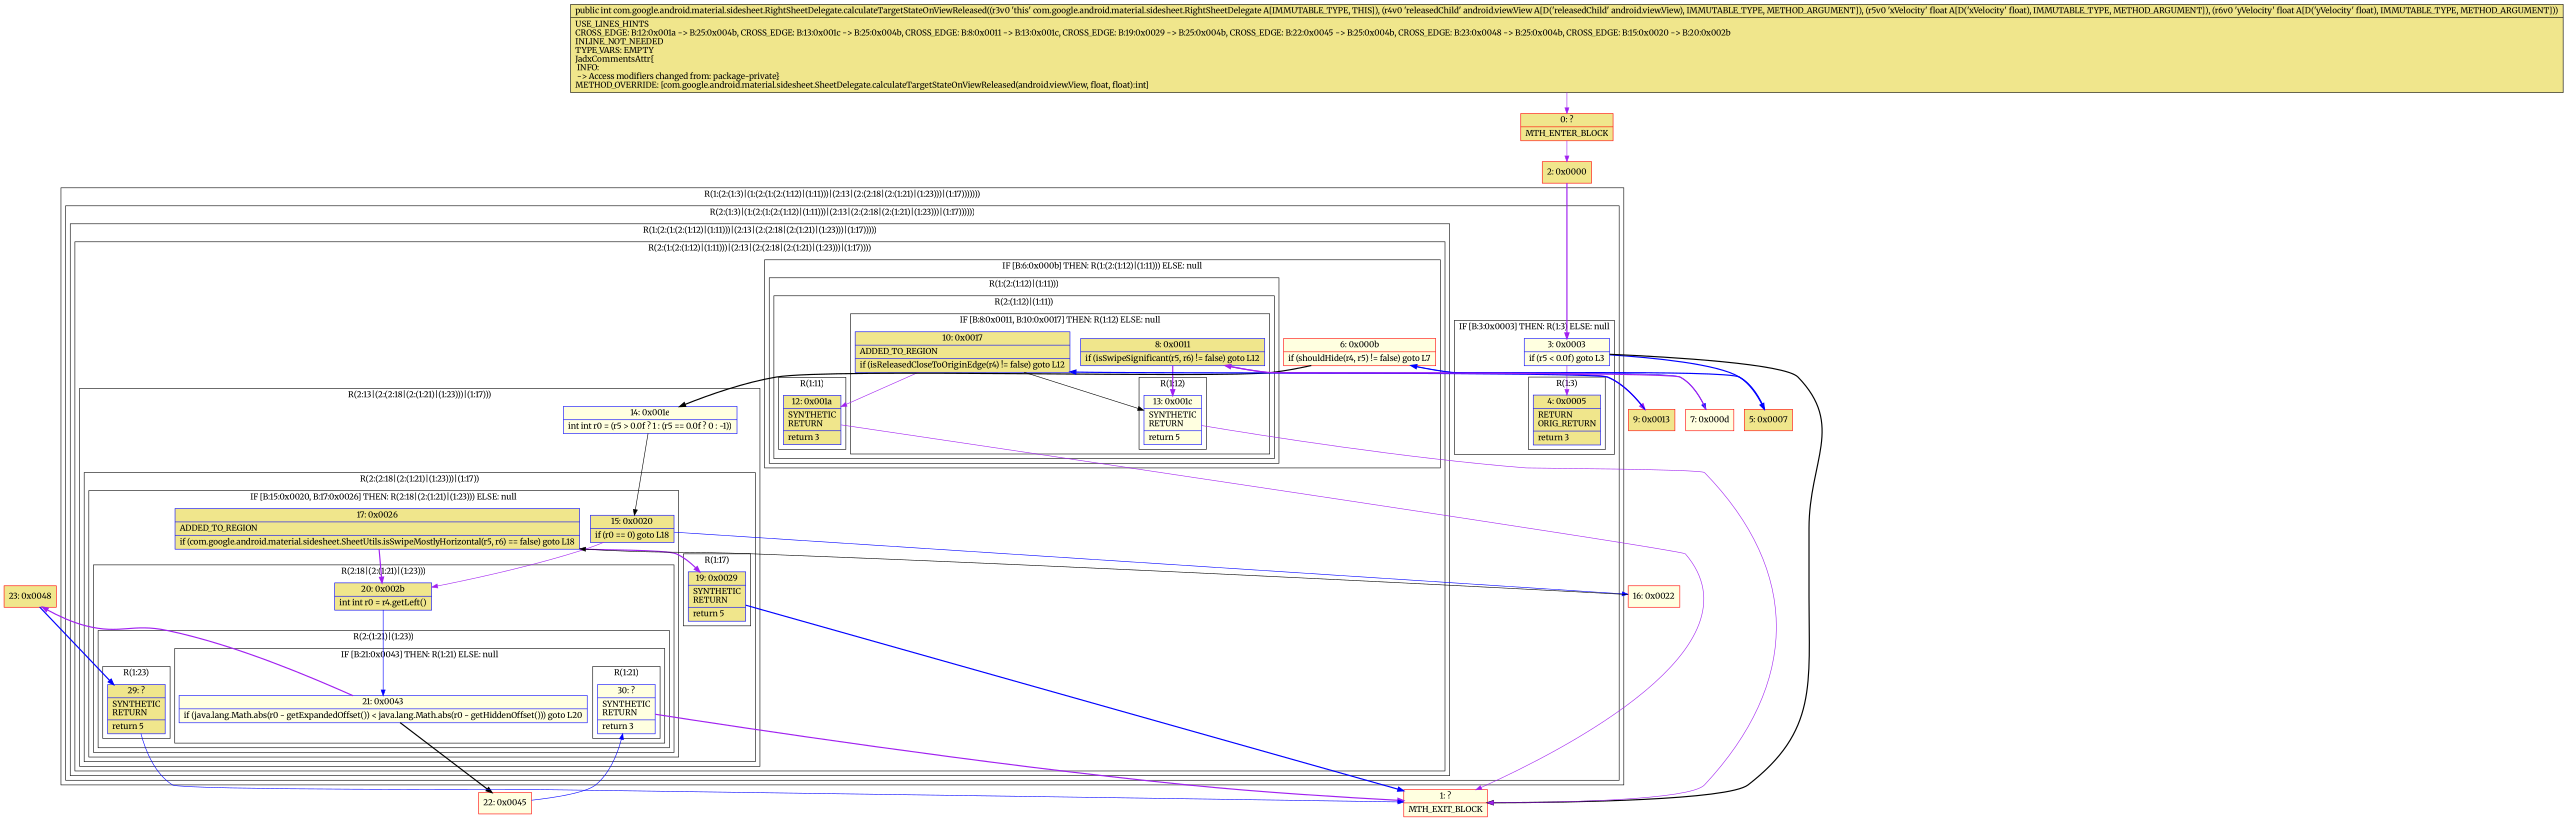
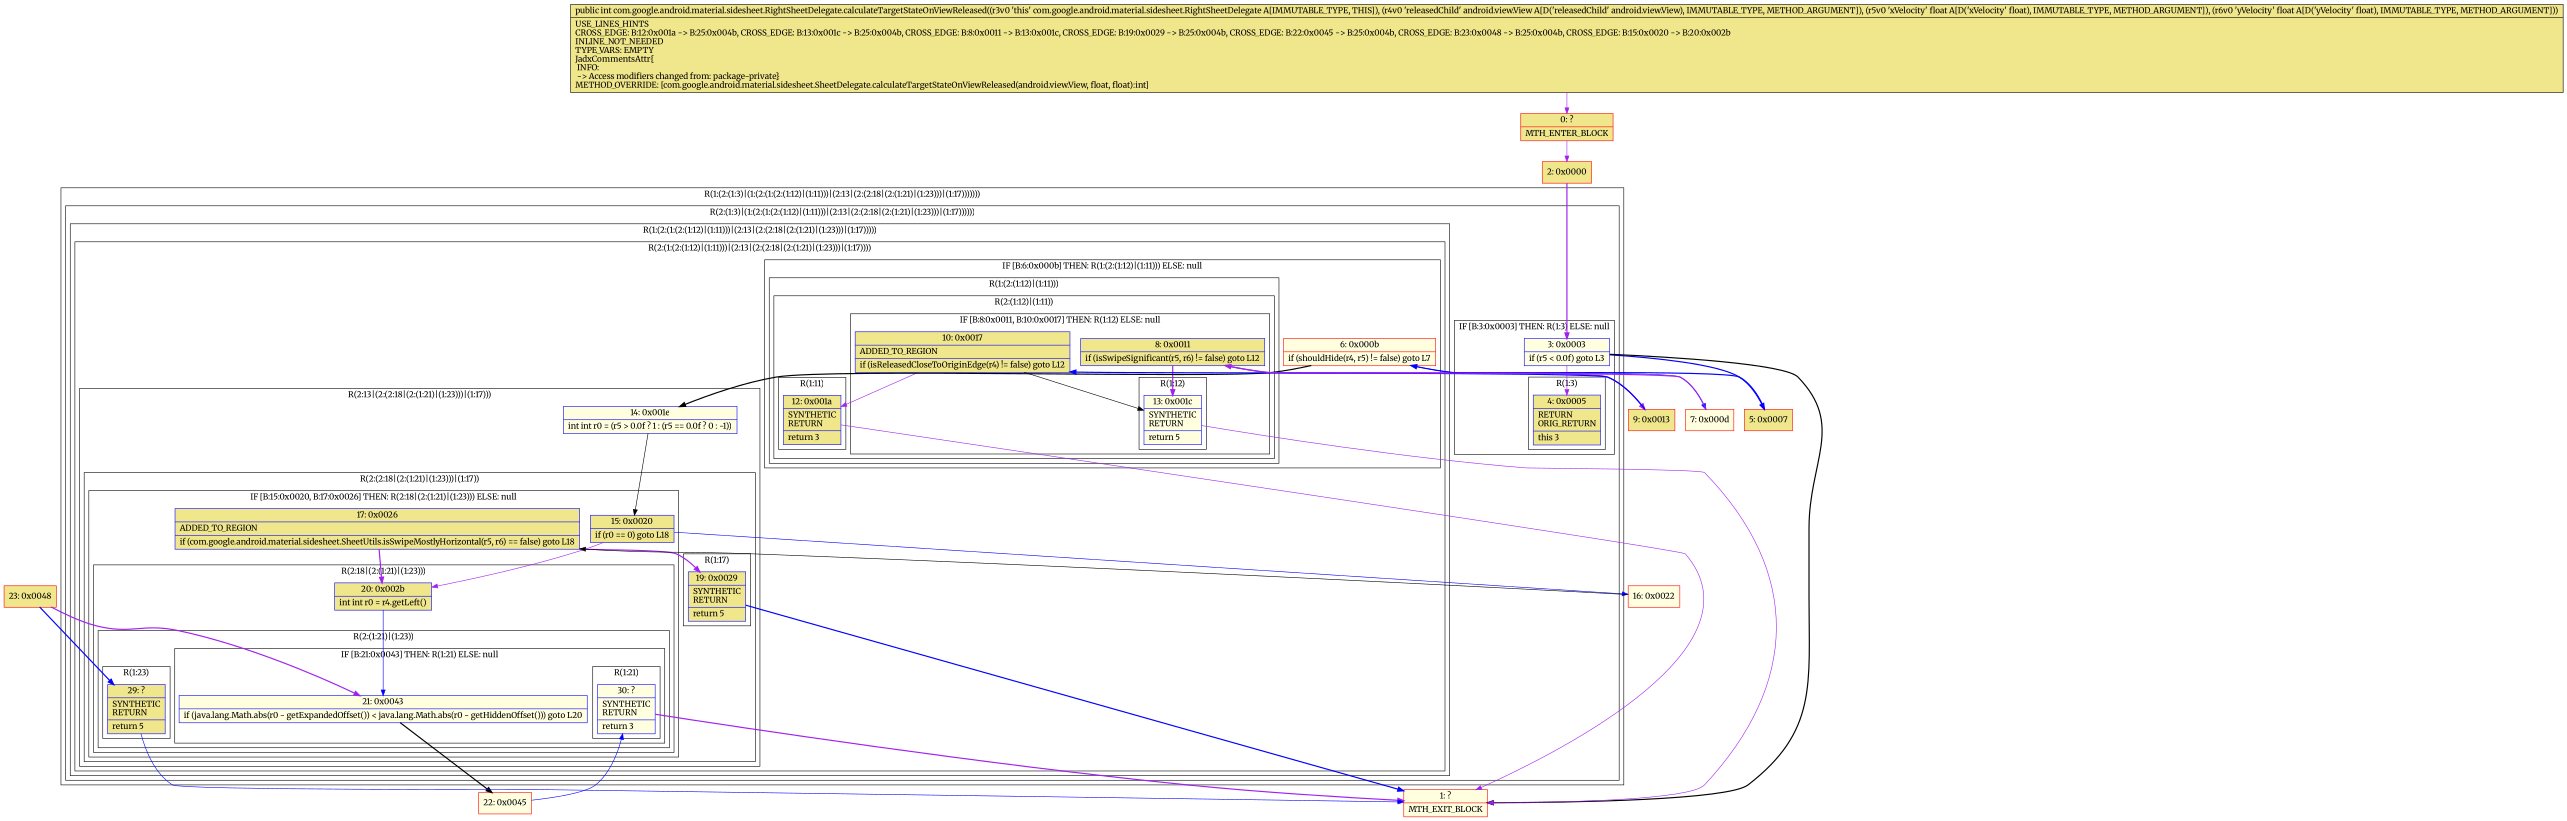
node "4: 0x0005": text "return 3" -> "this 3"
edge "21: 0x0043" -> "23: 0x0048": reversed
